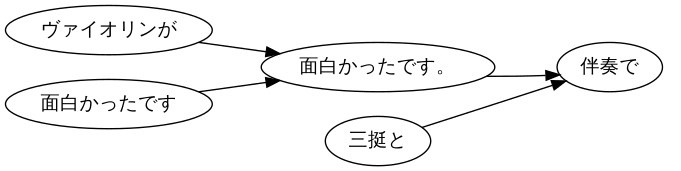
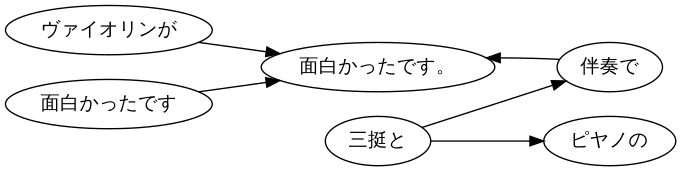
edge "面白かったです。" -> "伴奏で": reversed
node "ピヤノの": added
